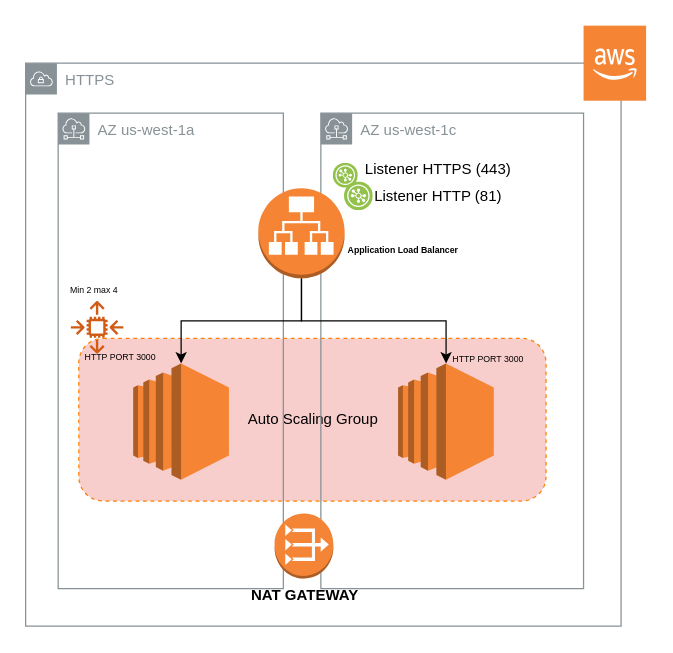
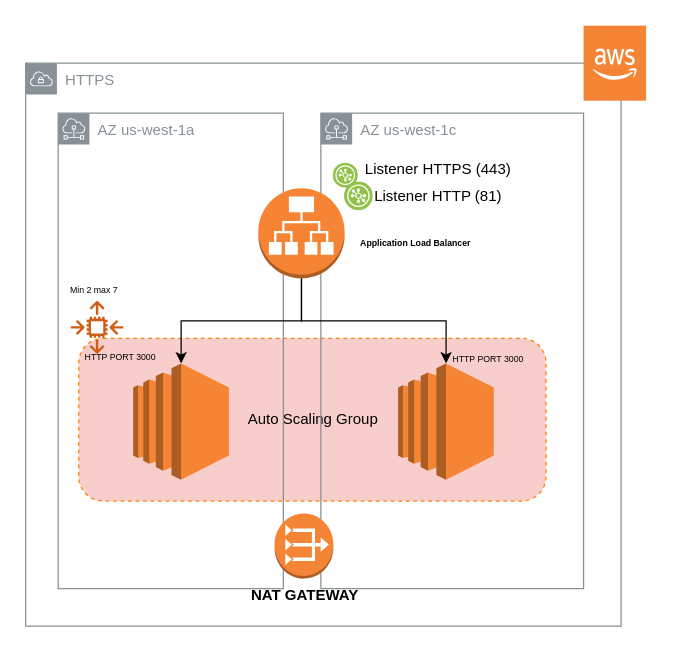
node "Application Load Balancer": moved (403, 251) -> (416, 244)
node "Min 2 max 4": label "Min 2 max 4" -> "Min 2 max 7"
